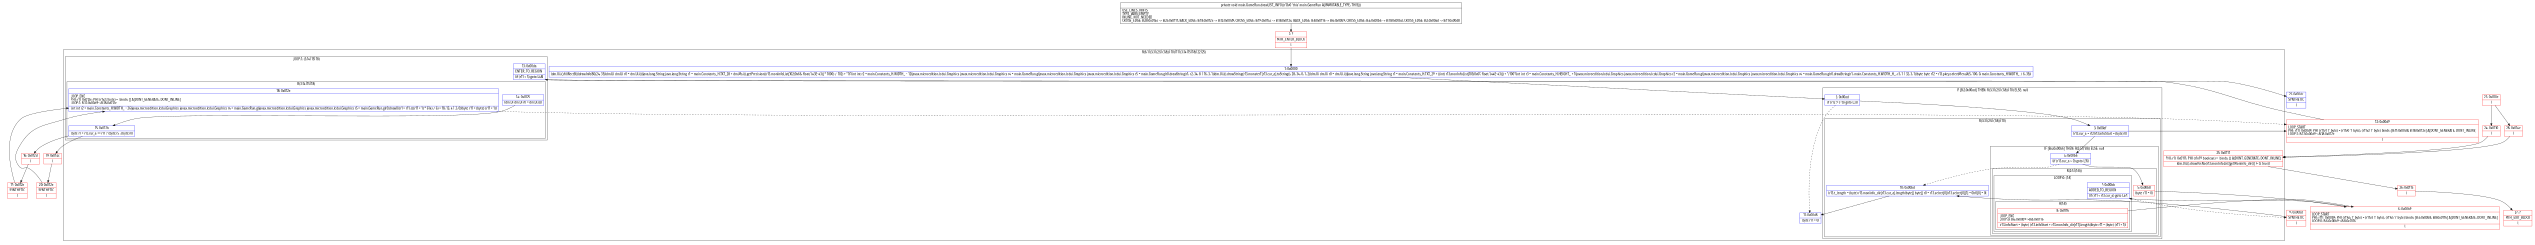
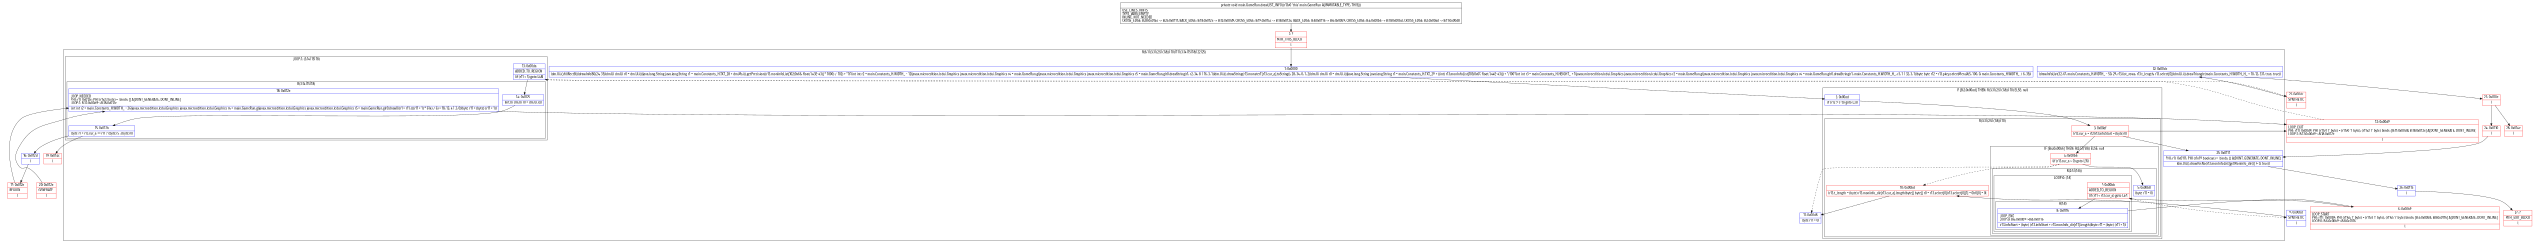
node "0: ?": text "MTH_ENTER_BLOCK" -> "MTH_THIS_BLOCK"
node "13: 0x00da": text "ENTER_TO_REGION" -> "ADDED_TO_REGION"
node "22: 0x00dc": added
edge "13: 0x00da" -> "21: 0x00dc": style solid -> dashed
edge "12: 0x00d9" -> "13: 0x00da": style solid -> dashed
edge "13: 0x00da" -> "14: 0x0125": added
node "18: 0x012e": text "LOOP_END" -> "LOOP_NEEDED"
node "21: 0x00dc": color blue -> red
node "14: 0x0125": text "ldm.Ui dm.Ui r0 = dm.Ui.i()l" -> "lint.Ui dm.Ui r0 = dm.Ui.i()l"
edge "18: 0x012e" -> "12: 0x00d9": style dashed -> solid
node "12: 0x00d9": text "LOOP_START" -> "LOOP_EXIT"
node "3: 0x00af": color blue -> red
edge "28: 0x014e" -> "25: 0x0111": now "3: 0x00af" -> "25: 0x0111"
edge "2: 0x00ad" -> "11: 0x00d8": now "4: 0x00b6" -> "11: 0x00d8"
node "16: 0x012d": color red -> blue
node "4: 0x00b6": color blue -> red
node "25: 0x0111": color red -> blue
edge "19: 0x014c" -> "20: 0x012e": removed
node "17: 0x012e": text "SYNTHETIC" -> "REGION"
node "20: 0x012e": text "SYNTHETIC" -> "GENERATE"
node "10: 0x00bd": color blue -> red
node "7: 0x00bb": color blue -> red
node "5: 0x00b8": color red -> blue
node "26: 0x0115": color red -> blue
edge "5: 0x00b8" -> "6: 0x00b9": removed
edge "7: 0x00bb" -> "8: 0x0116": added
node "8: 0x0116": color red -> blue
node "9: 0x00bd": color red -> blue
